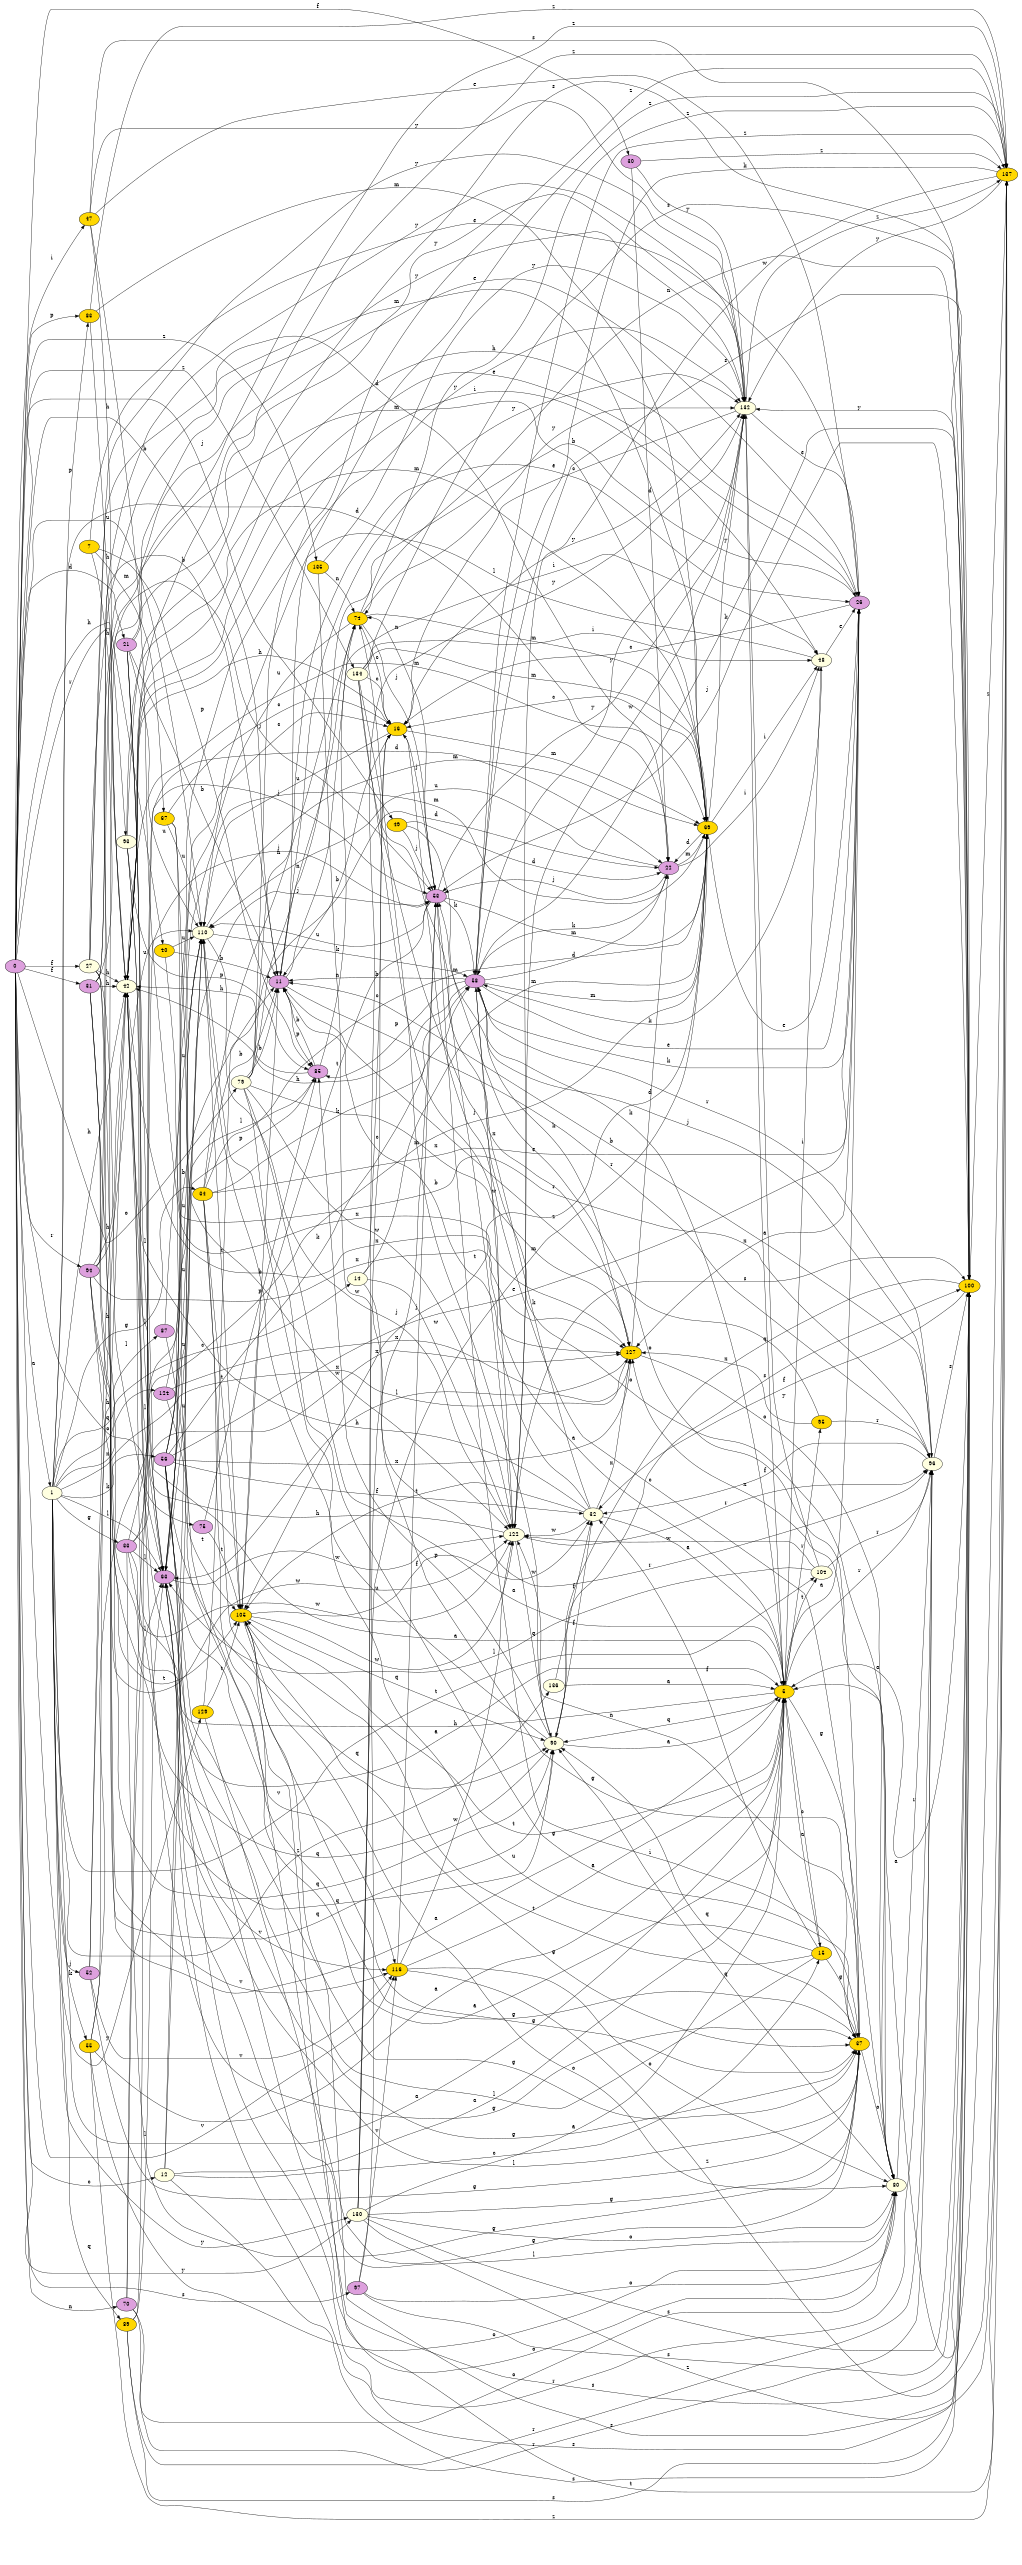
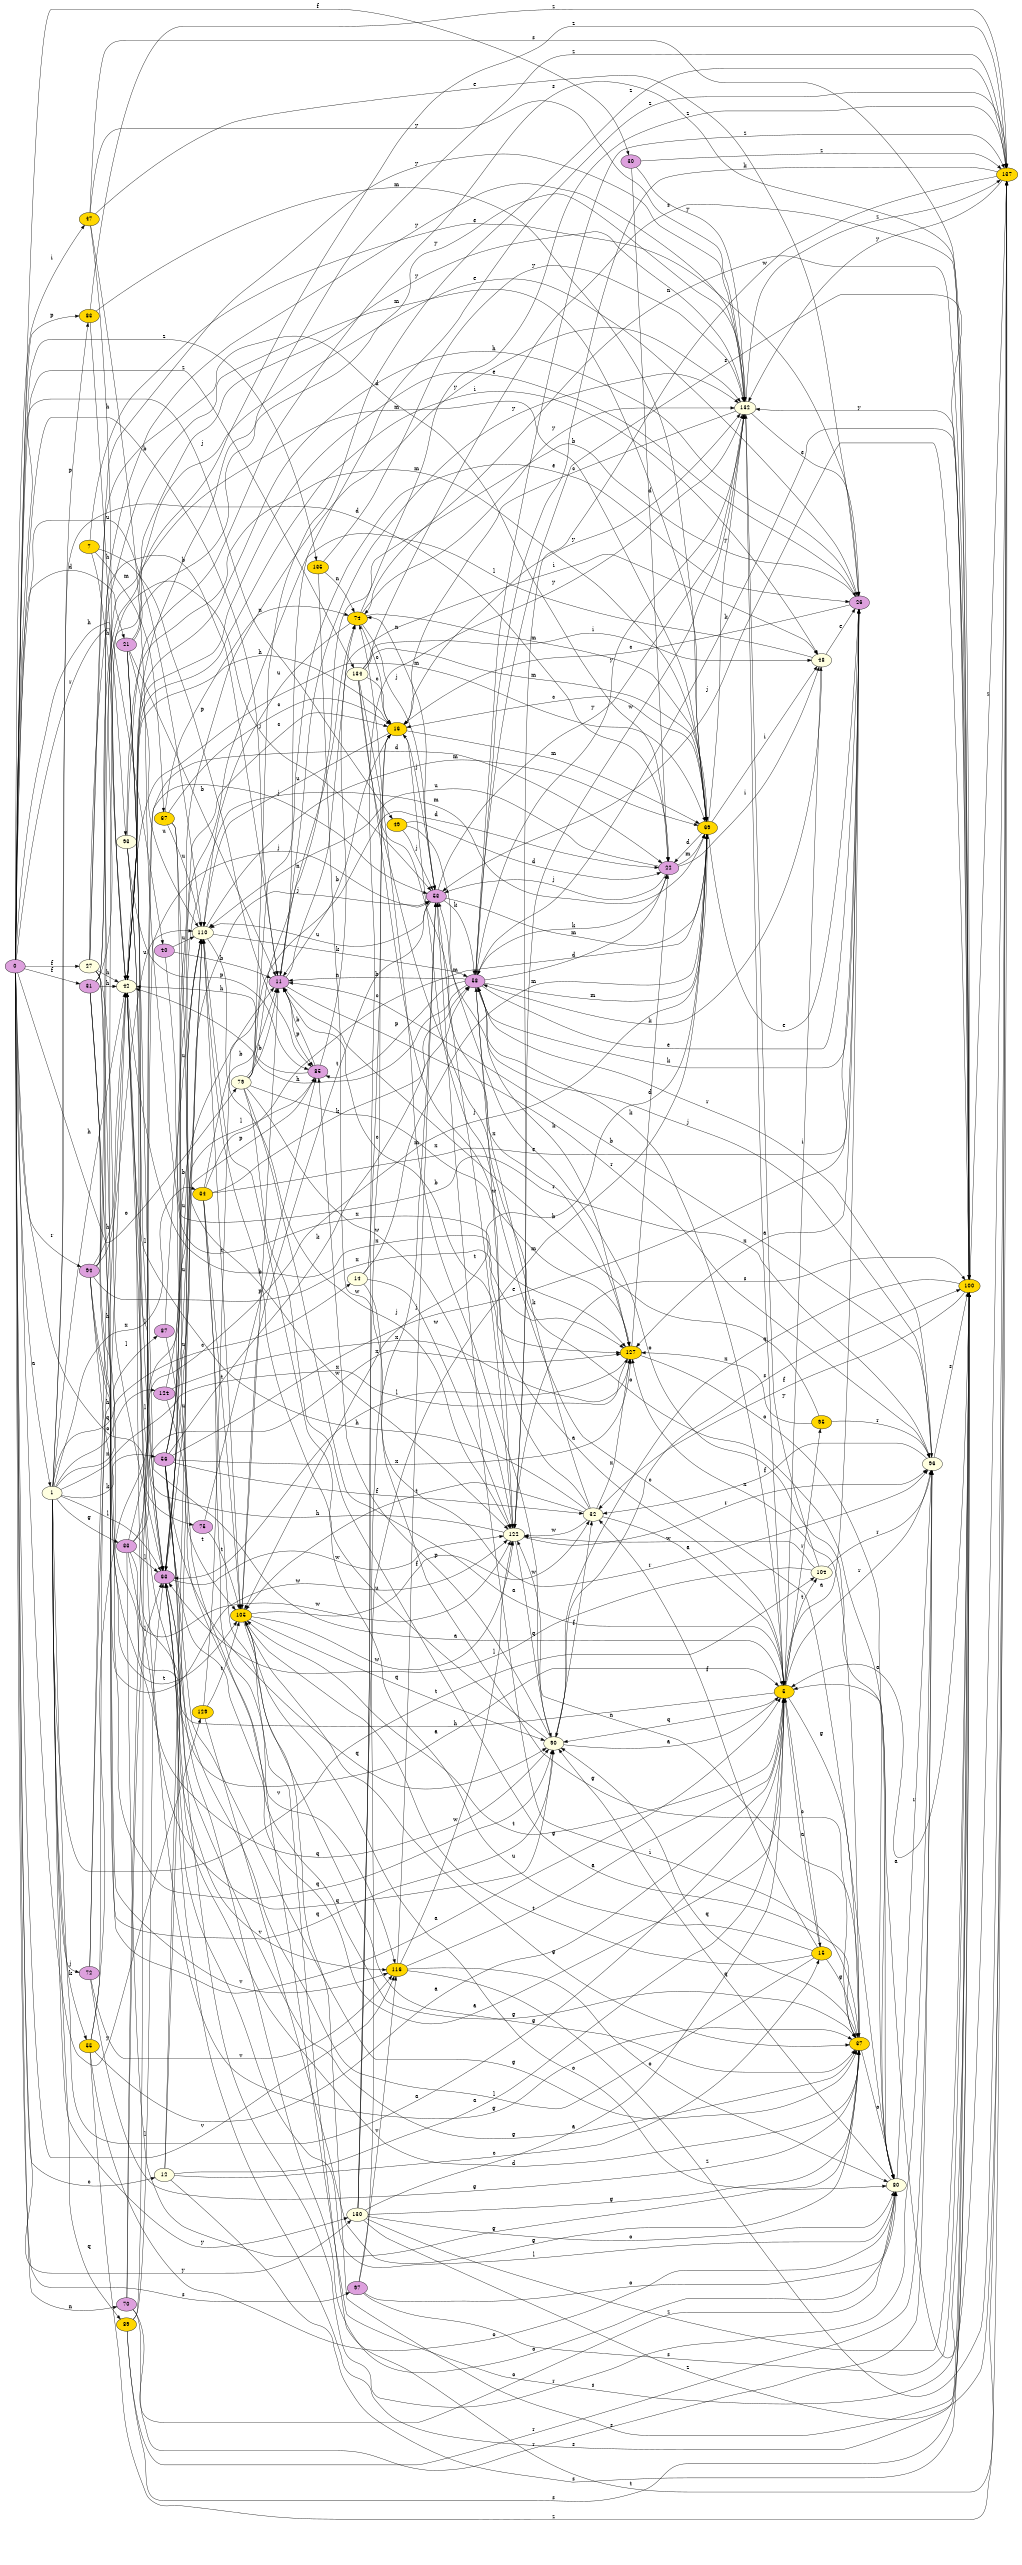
edge "34" -> "74": now "67" -> "74"
node "40": fillcolor gold -> plum
edge "95" -> "11": label "z" -> "b"
edge "1" -> "34": label "g" -> "x"
node "136": removed
node "52": label "52" -> "72"
edge "37" -> "63": label "l" -> "d"
edge "130" -> "100": label "s" -> "z"
